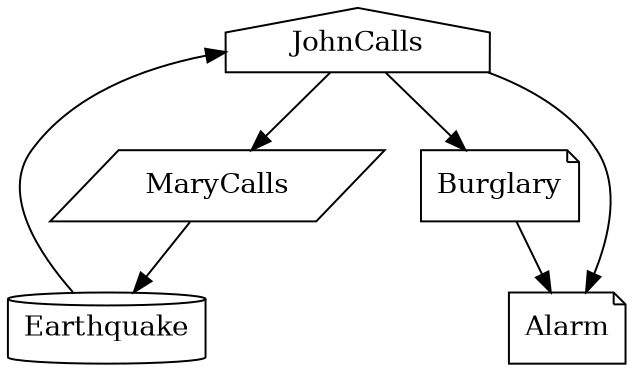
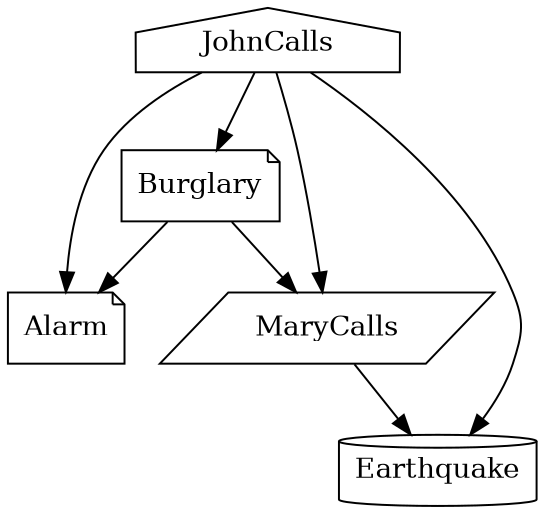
edge "Earthquake" -> "JohnCalls": reversed
edge "Burglary" -> "MaryCalls": added
